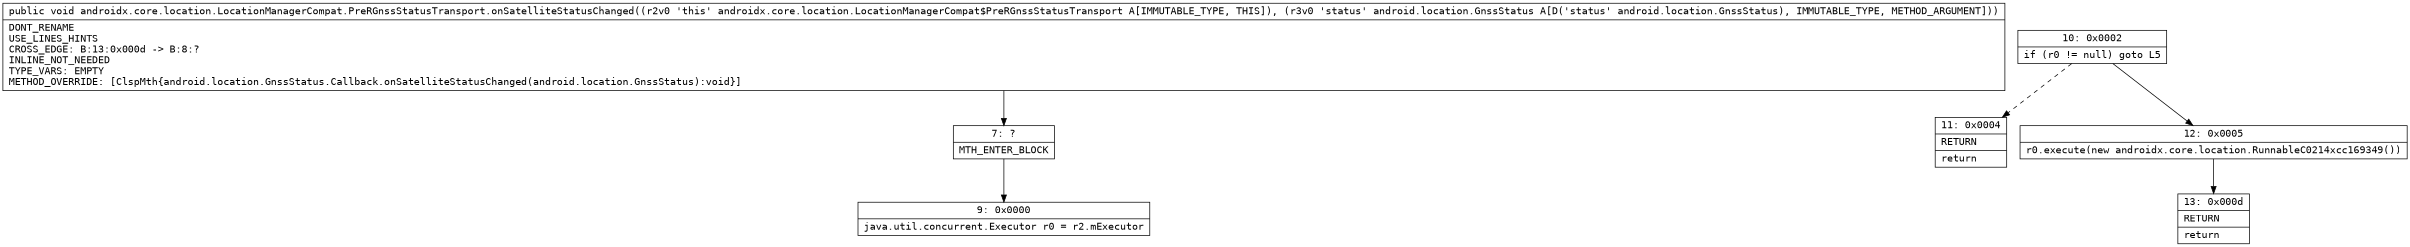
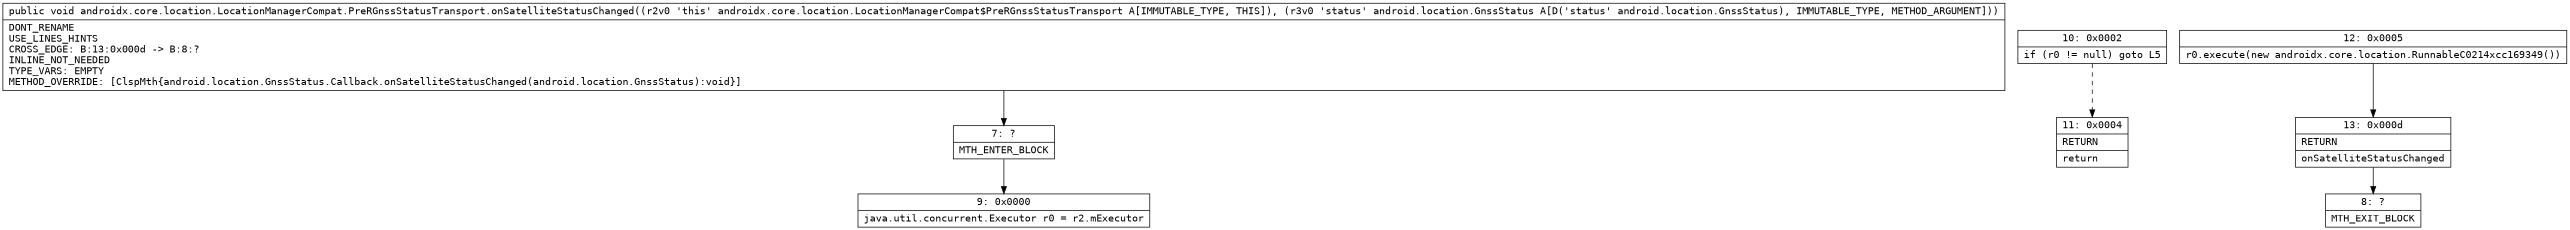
edge "10: 0x0002" -> "12: 0x0005": removed
node "8: ?": added
node "13: 0x000d": text "return" -> "onSatelliteStatusChanged"
